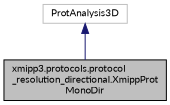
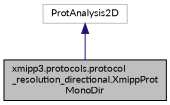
node "ProtAnalysis3D": label "ProtAnalysis3D" -> "ProtAnalysis2D"
